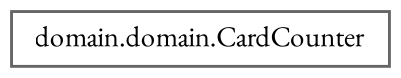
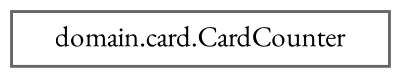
node "domain.domain.CardCounter": label "domain.domain.CardCounter" -> "domain.card.CardCounter"
